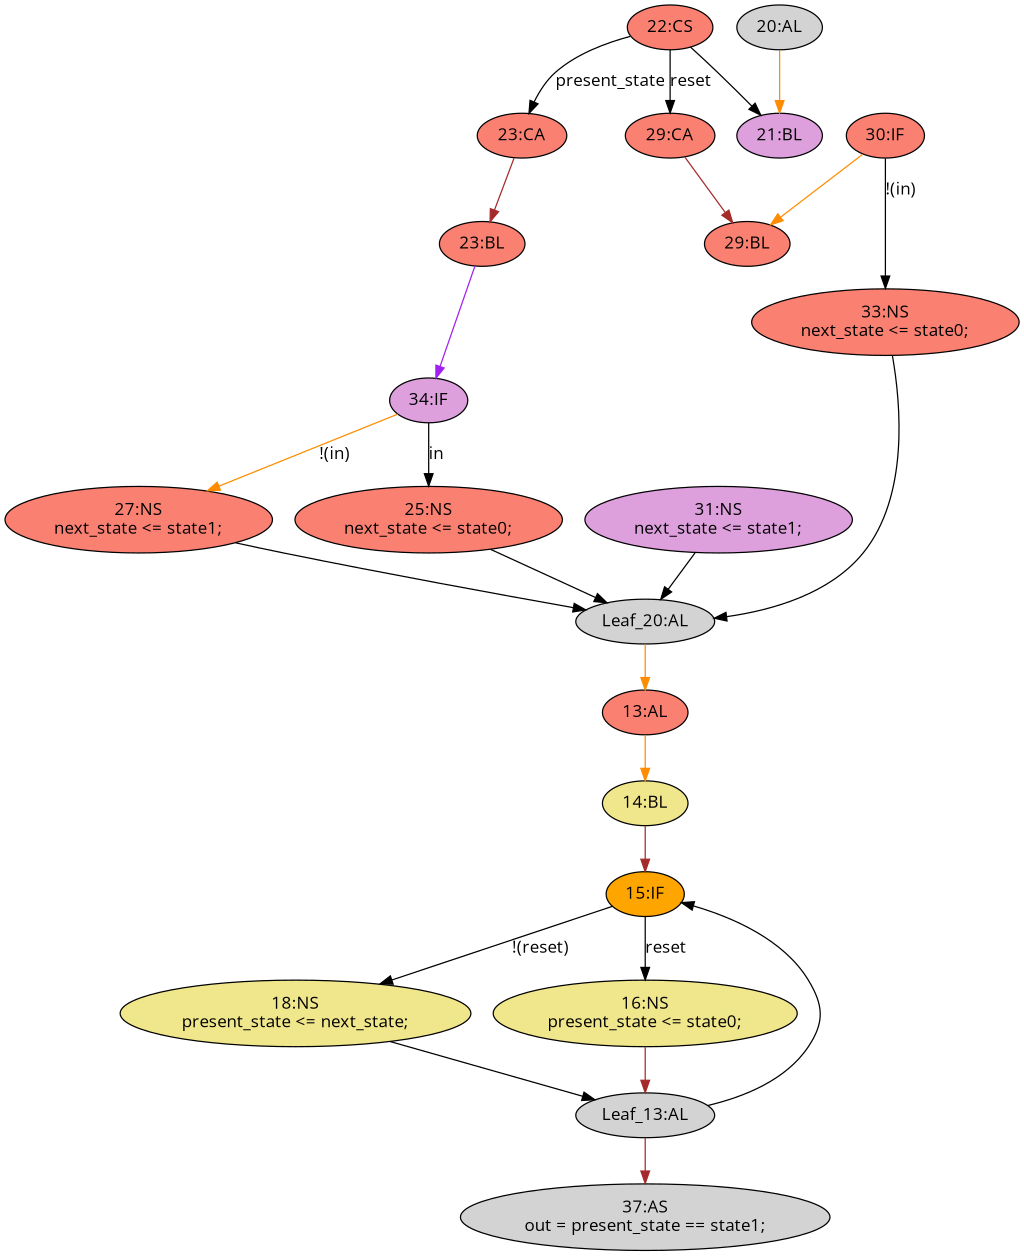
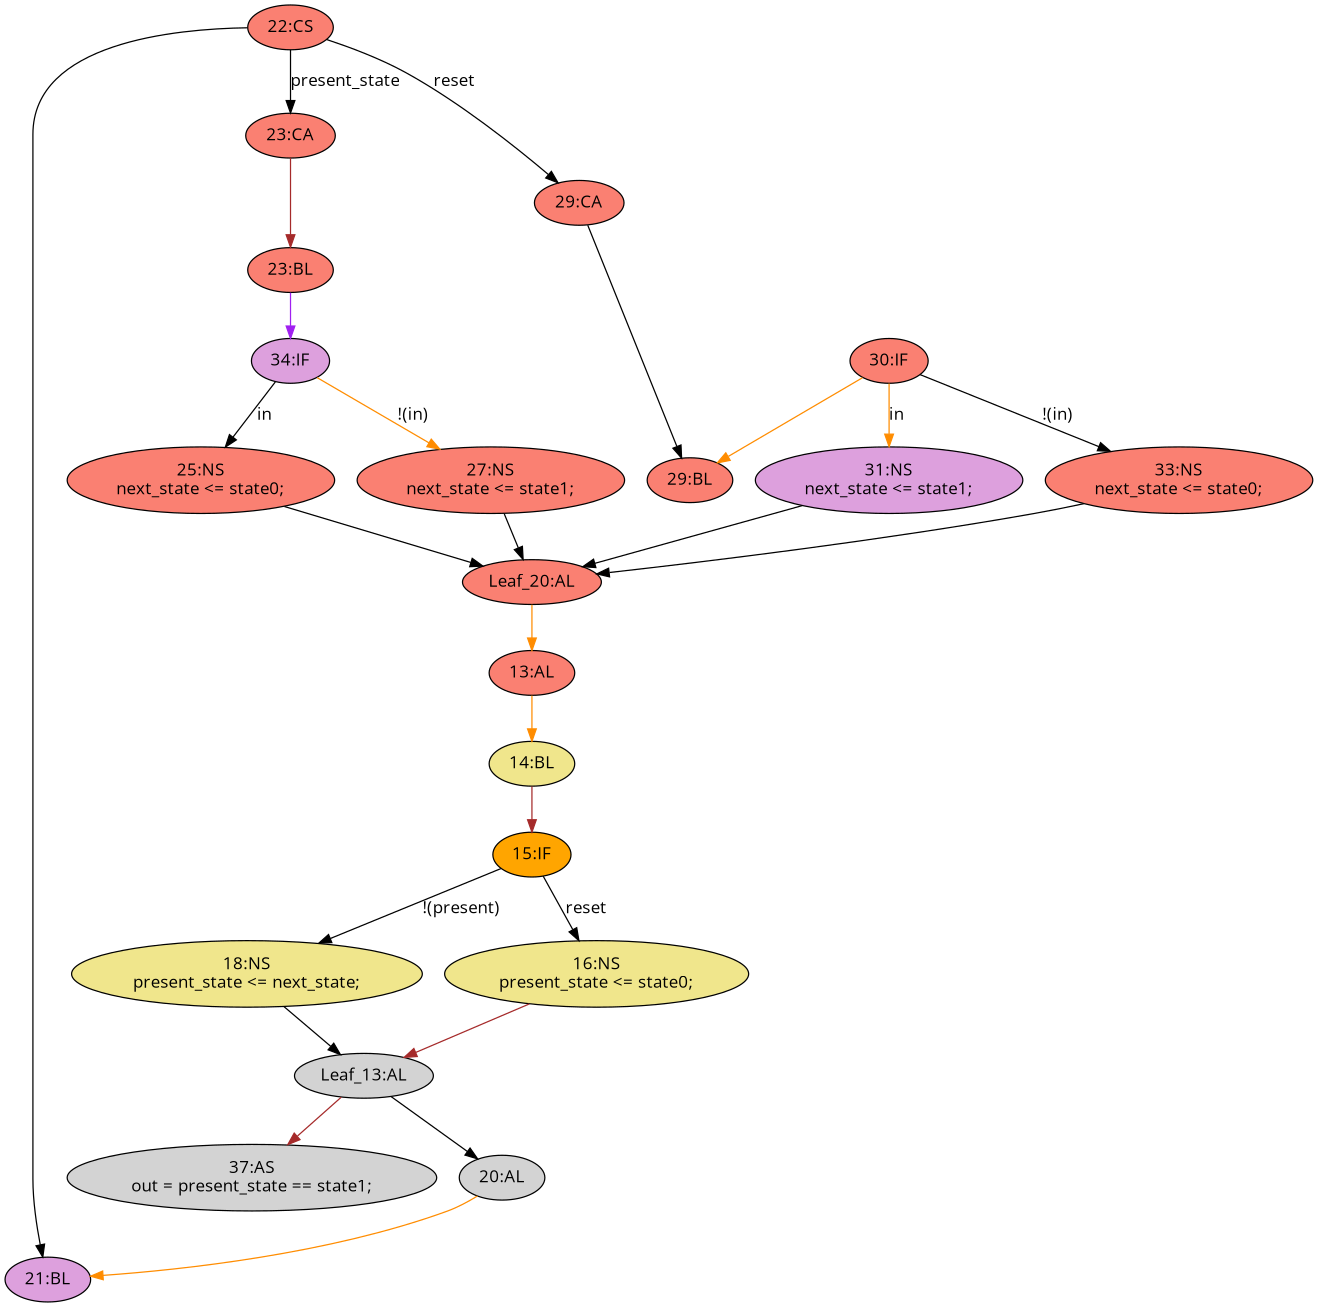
edge "29:CA" -> "29:BL": color brown -> black
edge "30:IF" -> "31:NS next_state <= state1;": added, label "in"
node "Leaf_20:AL": fillcolor lightgrey -> salmon
edge "15:IF" -> "18:NS present_state <= next_state;": label "!(reset)" -> "!(present)"
edge "Leaf_13:AL" -> "15:IF": now "Leaf_13:AL" -> "20:AL"
